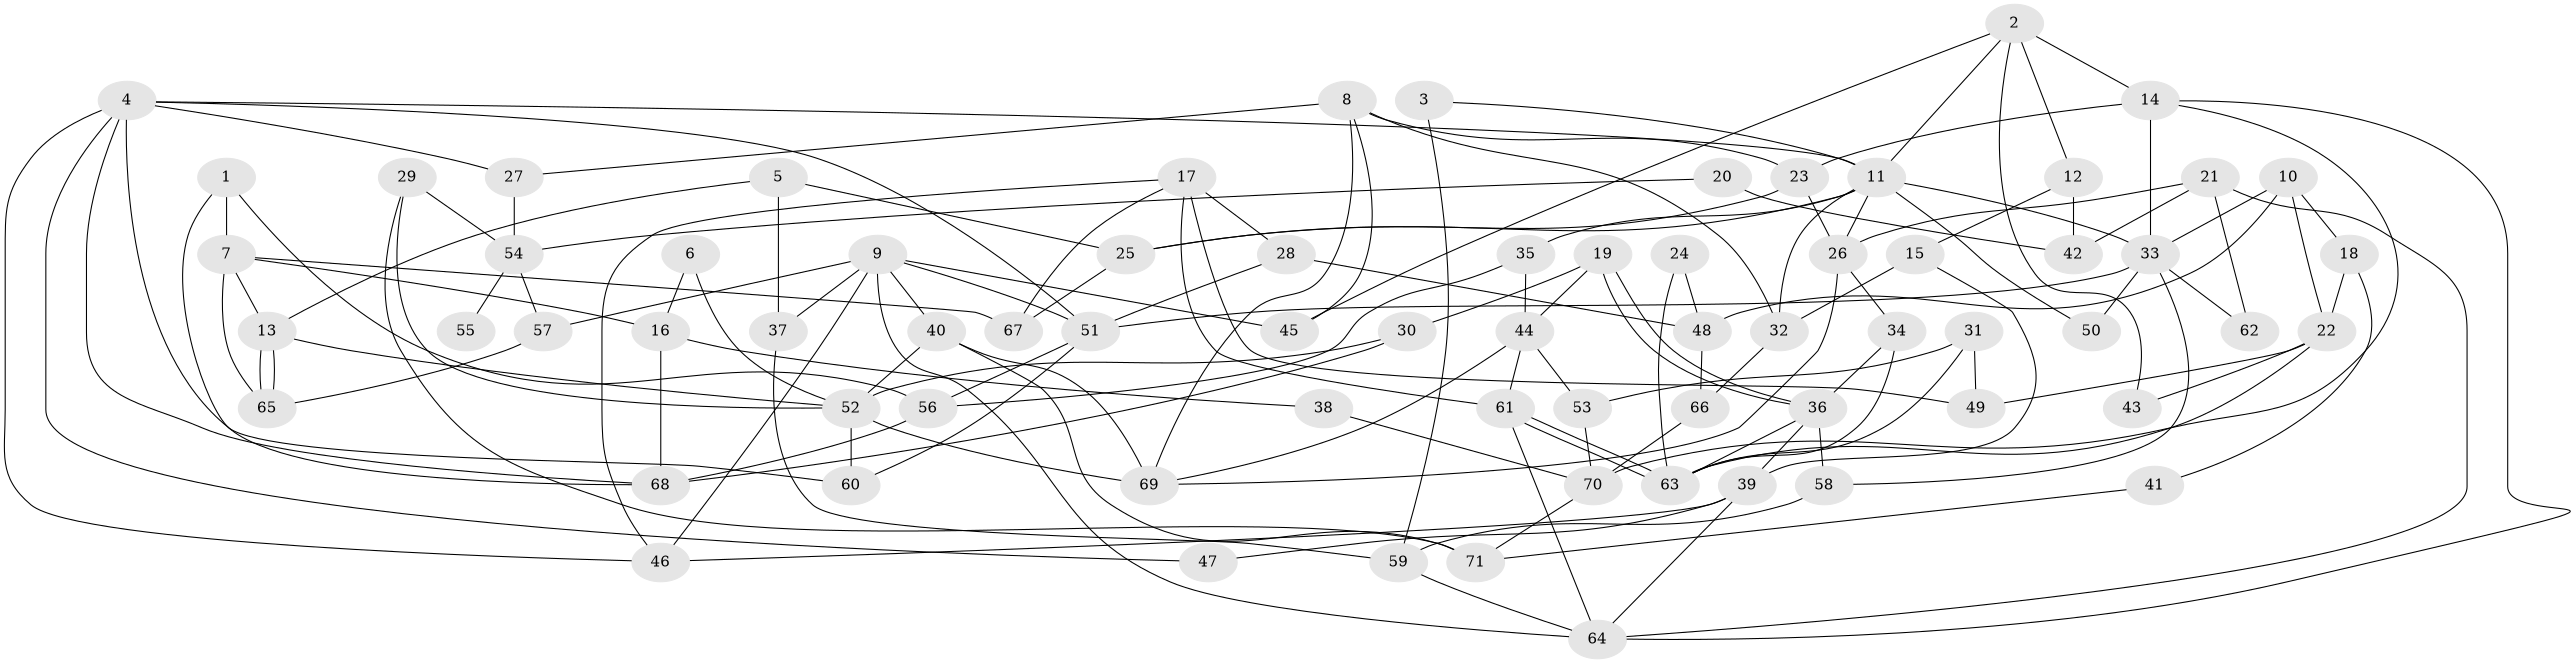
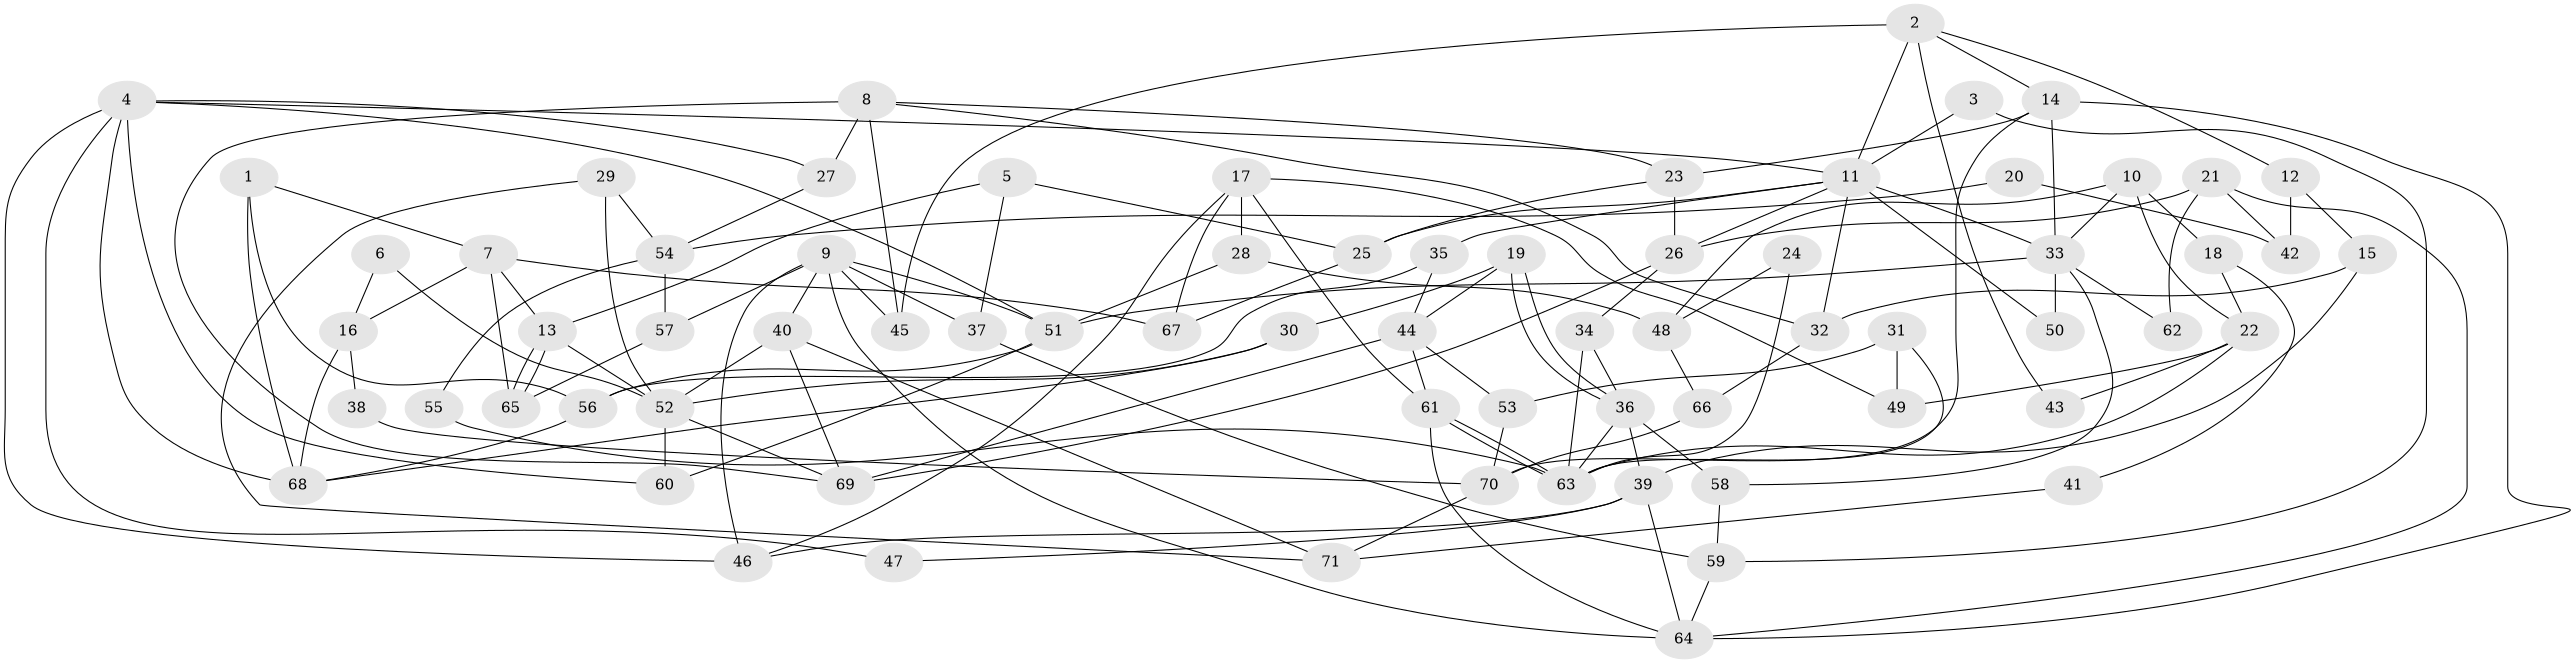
edge "55" -- "63": added
